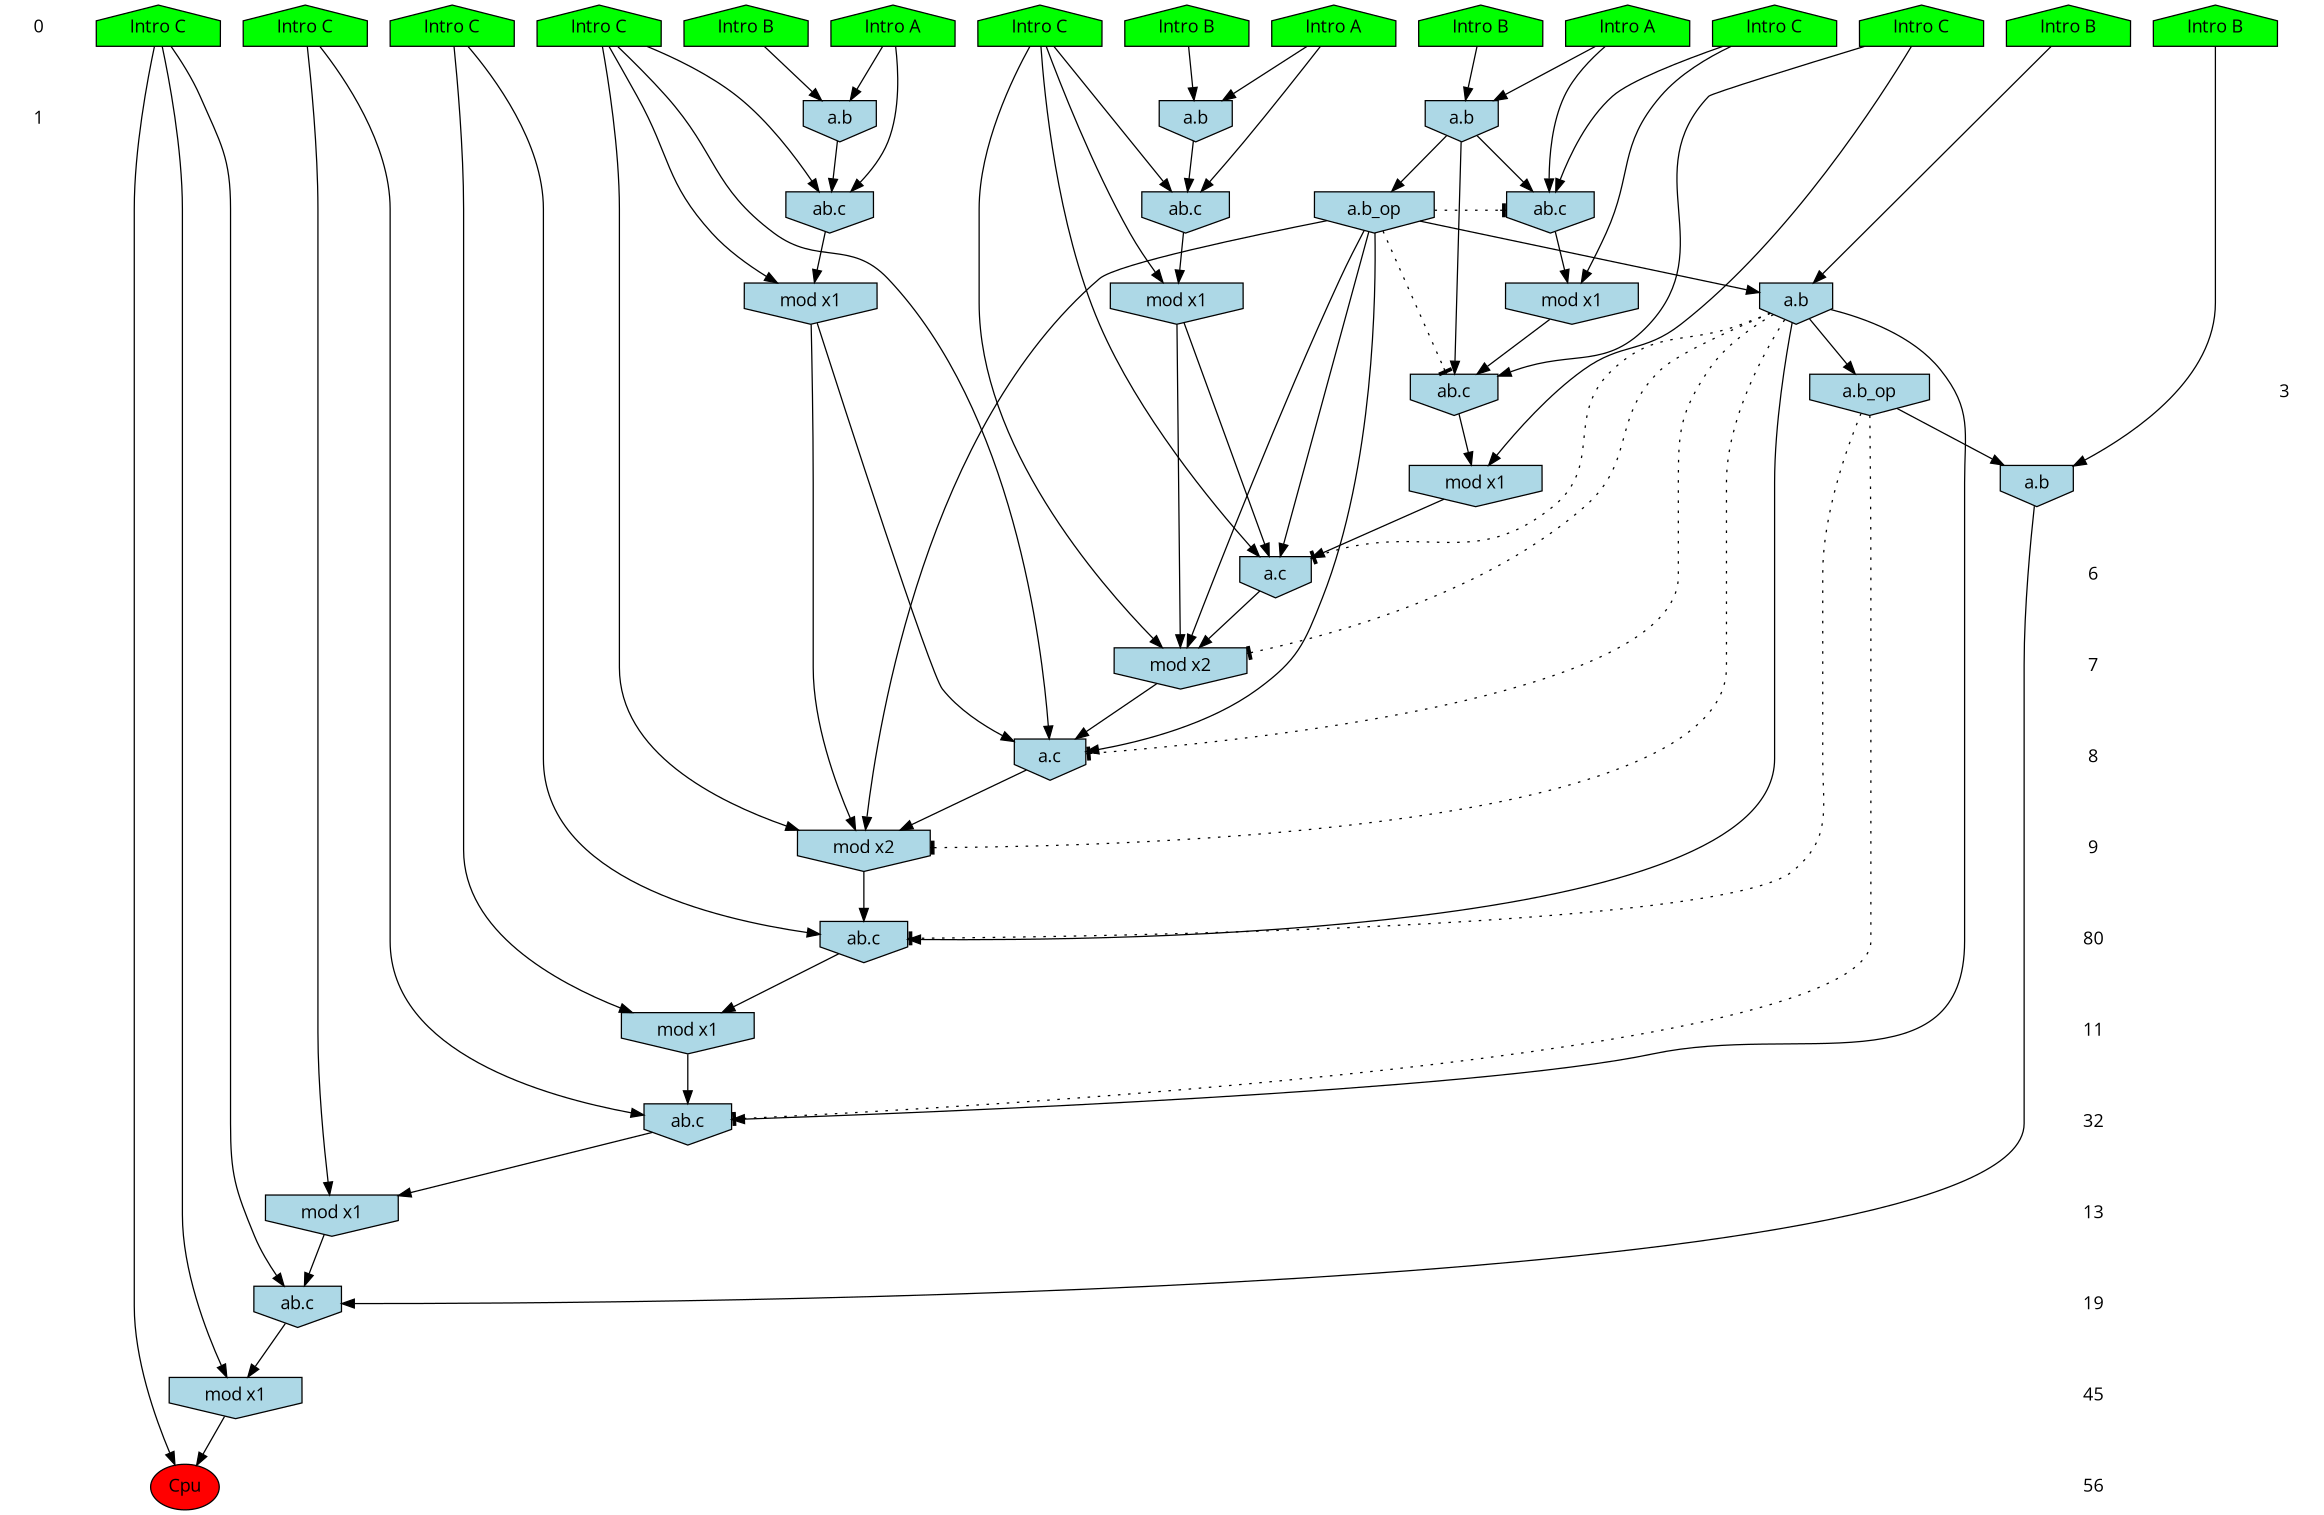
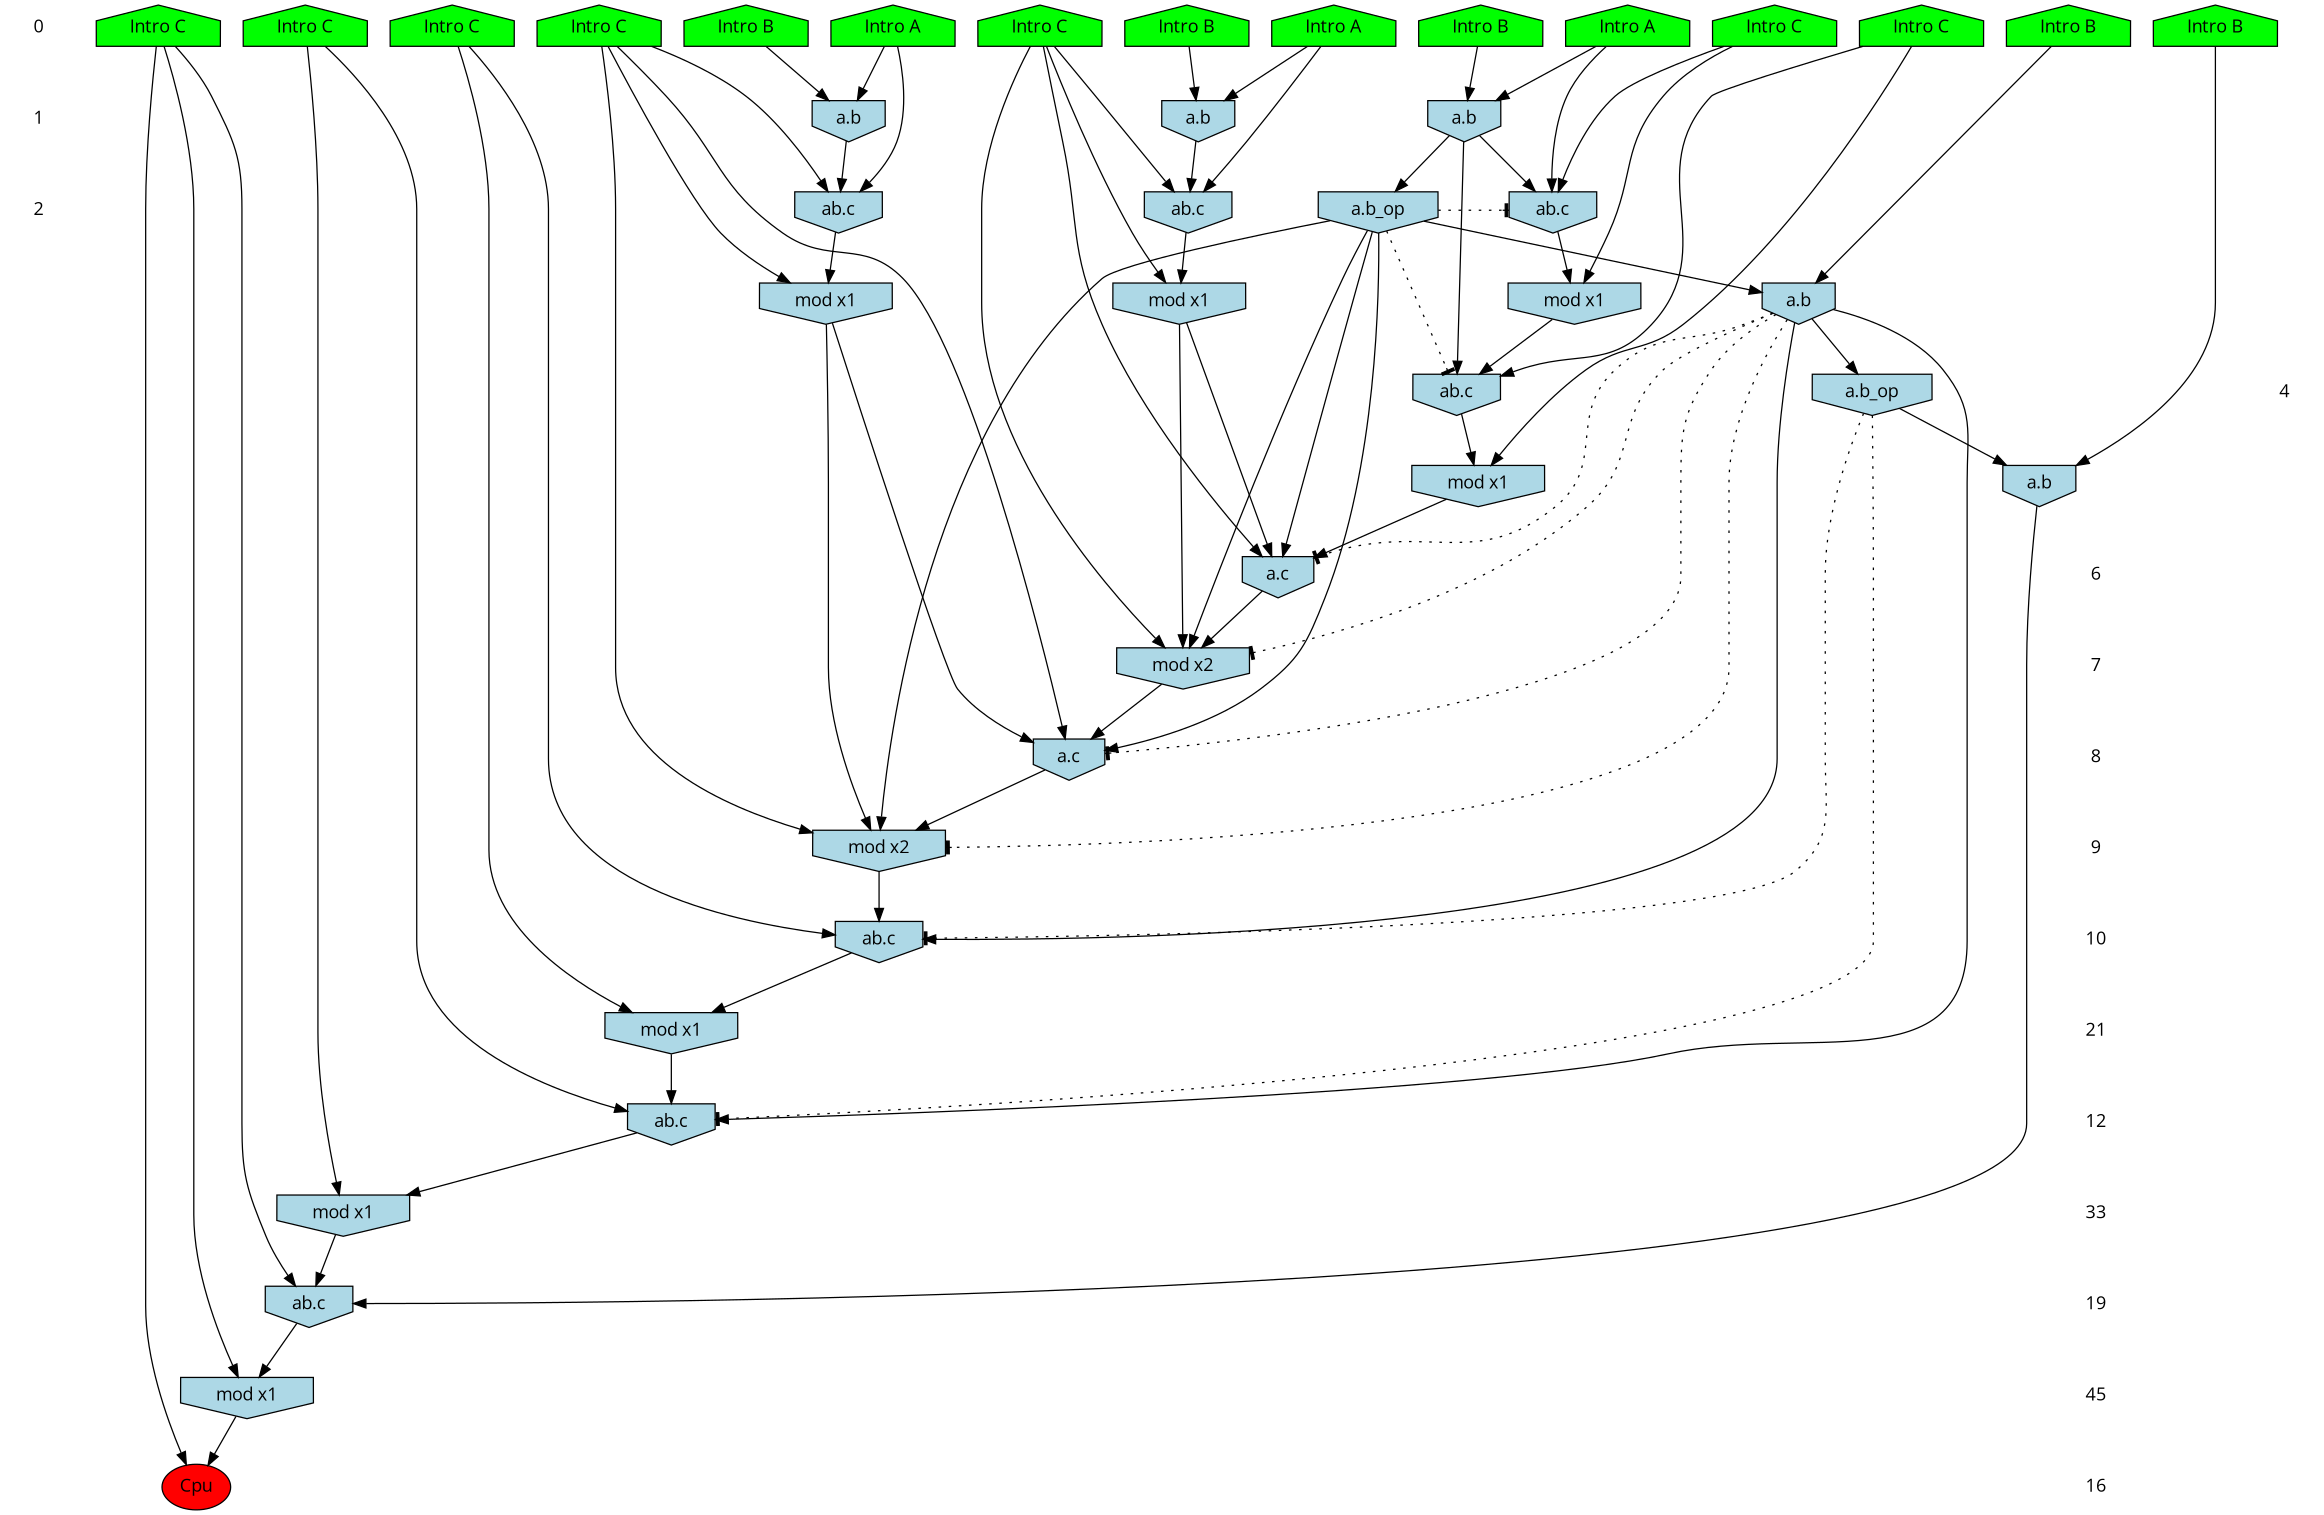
node "2": added
node "3": label "3" -> "4"
node "80": label "80" -> "10"
node "11": label "11" -> "21"
node "32": label "32" -> "12"
node "13": label "13" -> "33"
node "56": label "56" -> "16"
